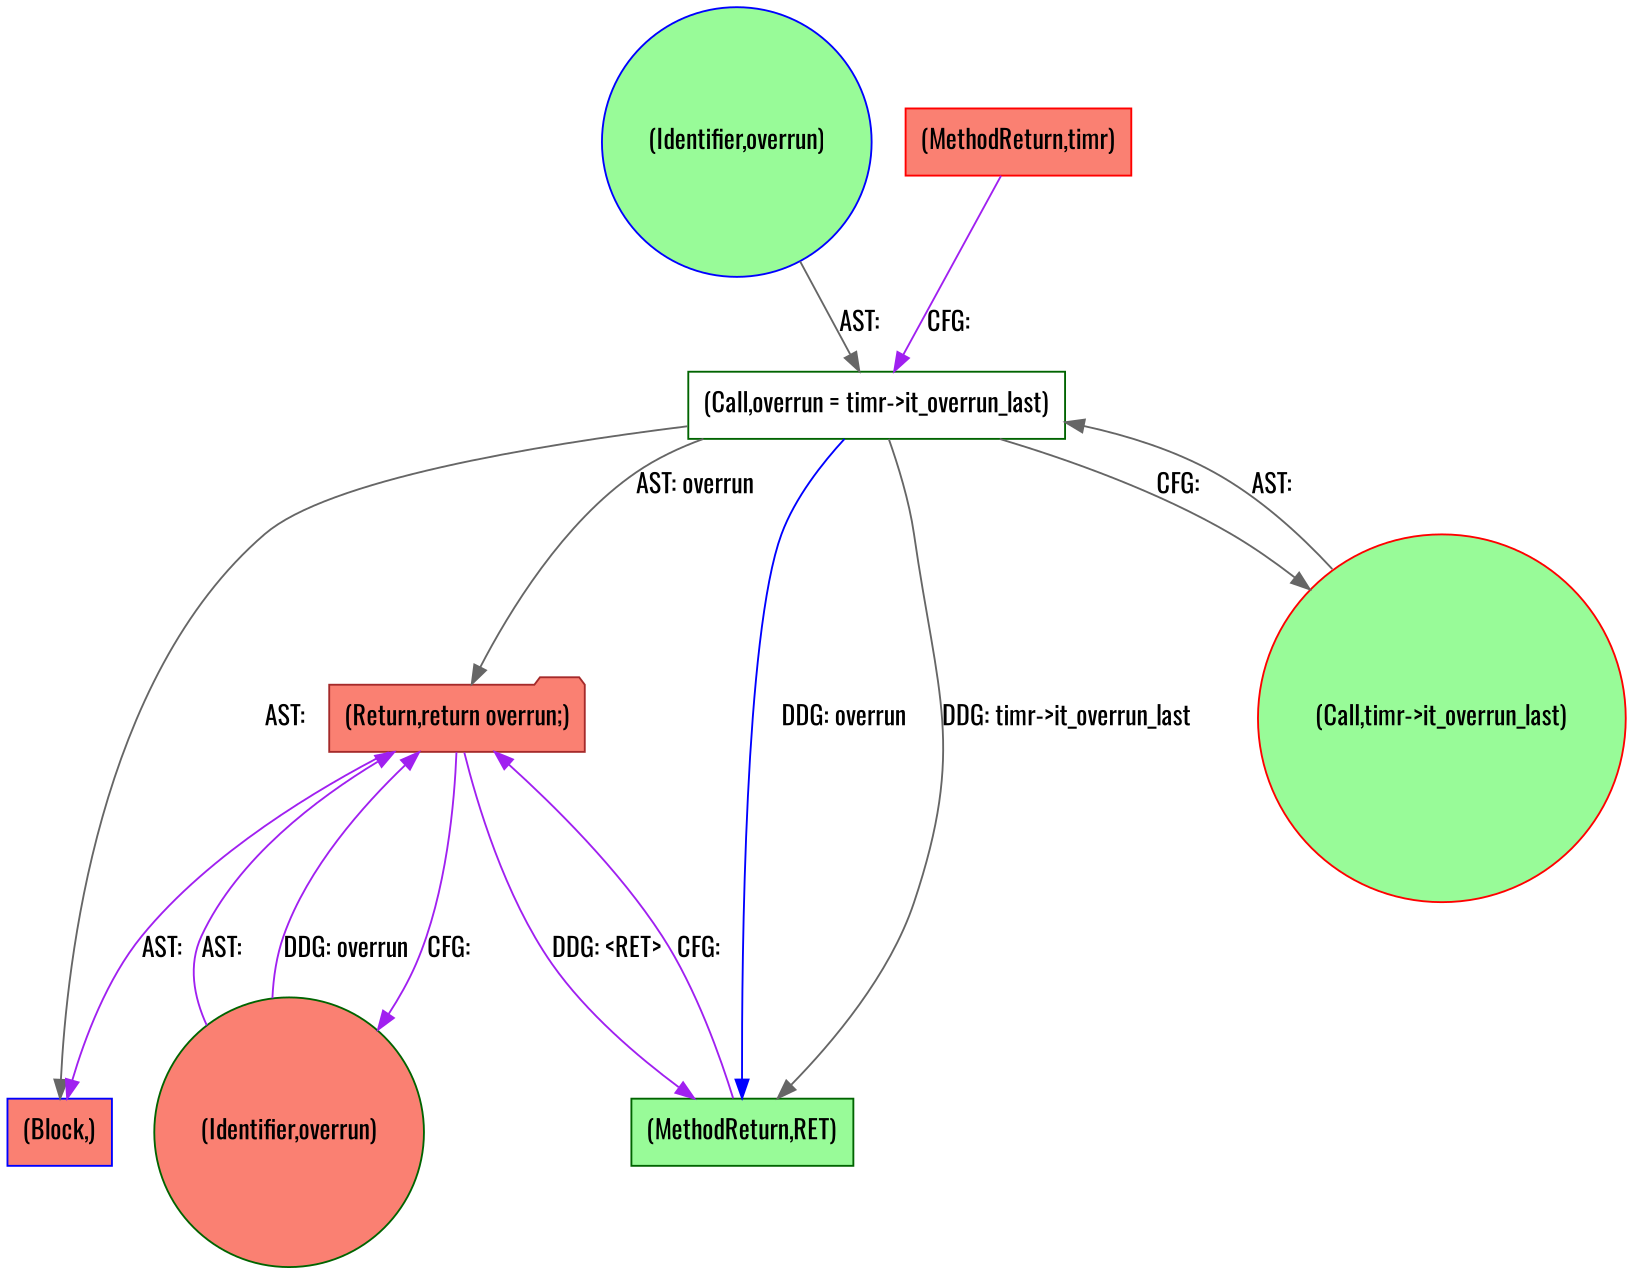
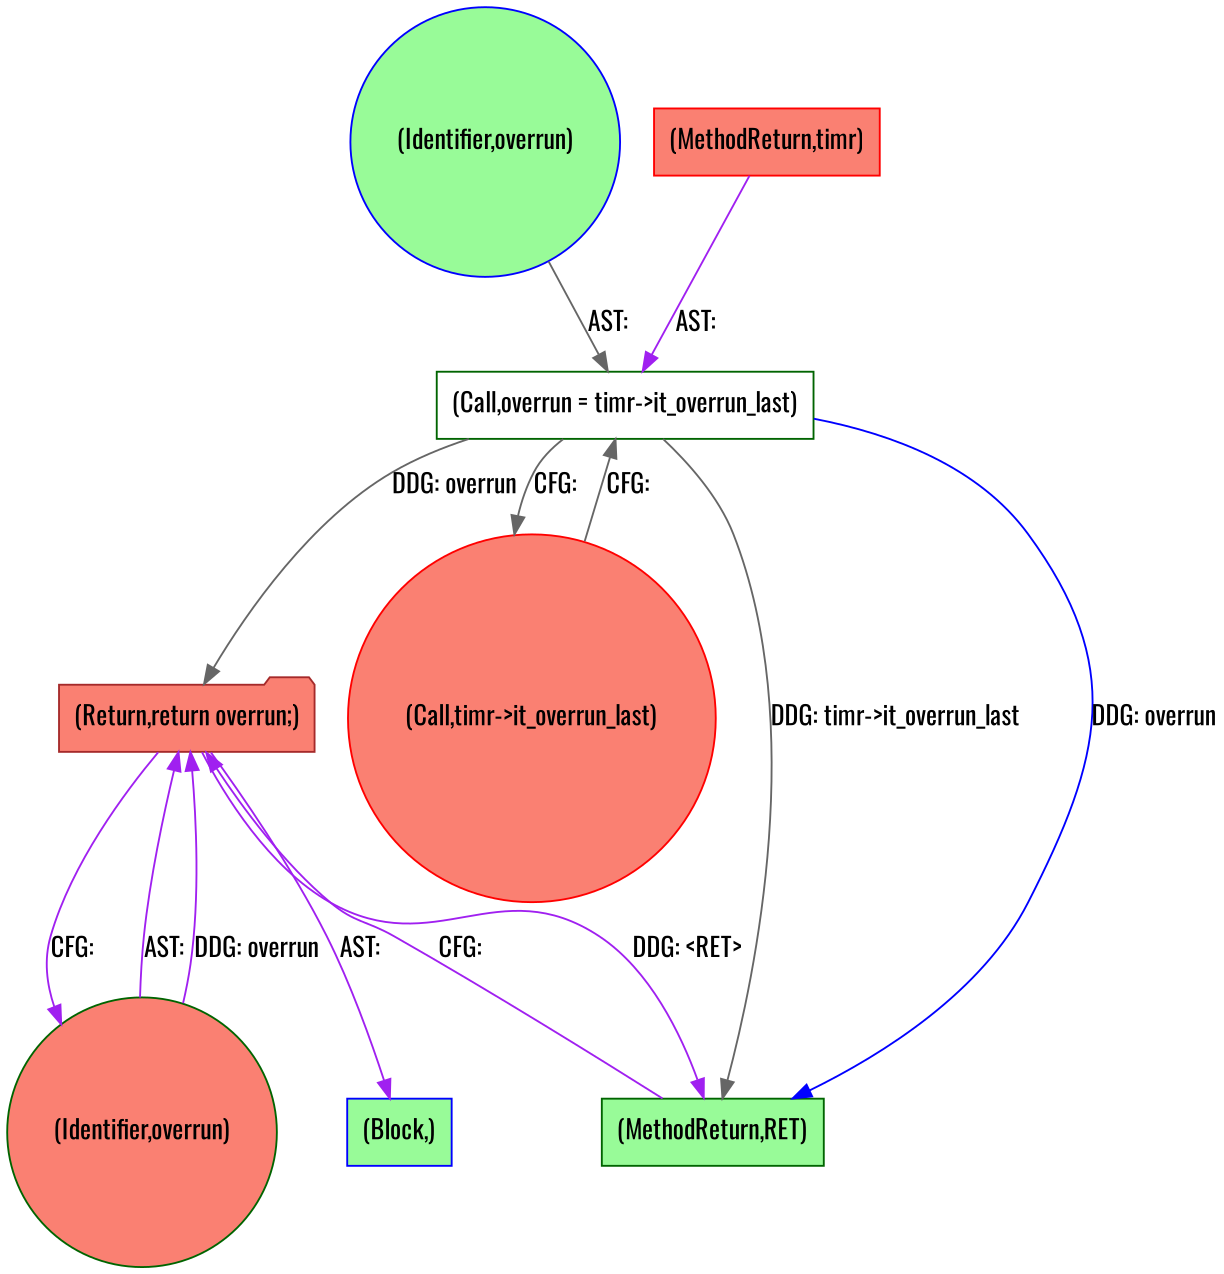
edge "(MethodReturn,timr)" -> "(Call,overrun = timr->it_overrun_last)": label "CFG: " -> "AST: "
edge "(Call,overrun = timr->it_overrun_last)" -> "(Return,return overrun;)": label "AST: overrun" -> "DDG: overrun"
edge "(Call,timr->it_overrun_last)" -> "(Call,overrun = timr->it_overrun_last)": label "AST: " -> "CFG: "
edge "(Call,overrun = timr->it_overrun_last)" -> "(Block,)": removed, label "AST:"
node "(Call,timr->it_overrun_last)": fillcolor palegreen -> salmon
node "(Block,)": fillcolor salmon -> palegreen
